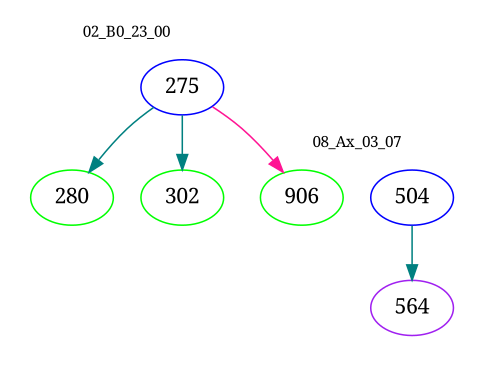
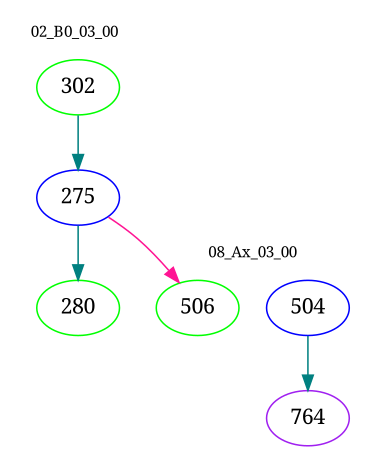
cluster "02_B0_23_00": label "02_B0_23_00" -> "02_B0_03_00"
edge "275" -> "302": reversed
cluster "08_Ax_03_07": label "08_Ax_03_07" -> "08_Ax_03_00"
node "906": label "906" -> "506"
node "564": label "564" -> "764"
